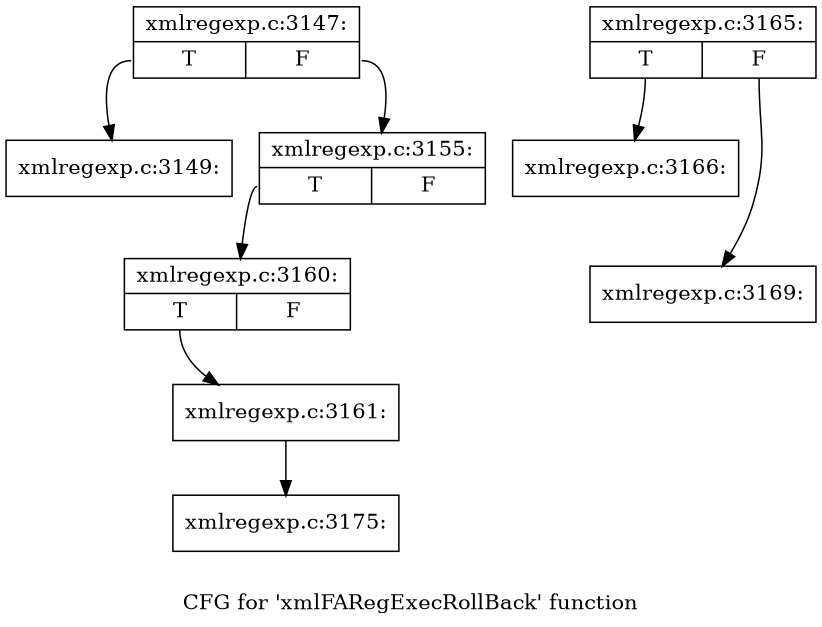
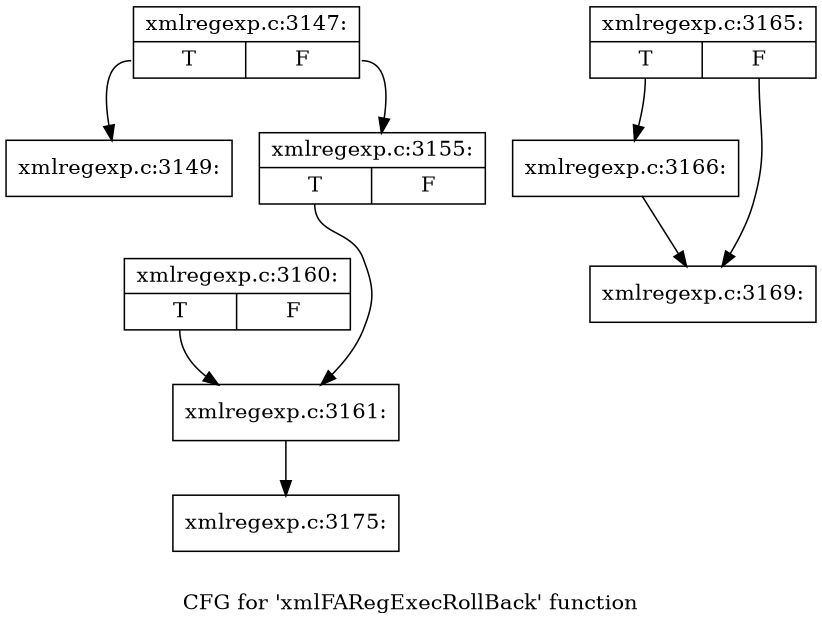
edge "xmlregexp.c:3155:" -> "xmlregexp.c:3160:": now "xmlregexp.c:3155:" -> "xmlregexp.c:3161:"
edge "xmlregexp.c:3166:" -> "xmlregexp.c:3169:": added
